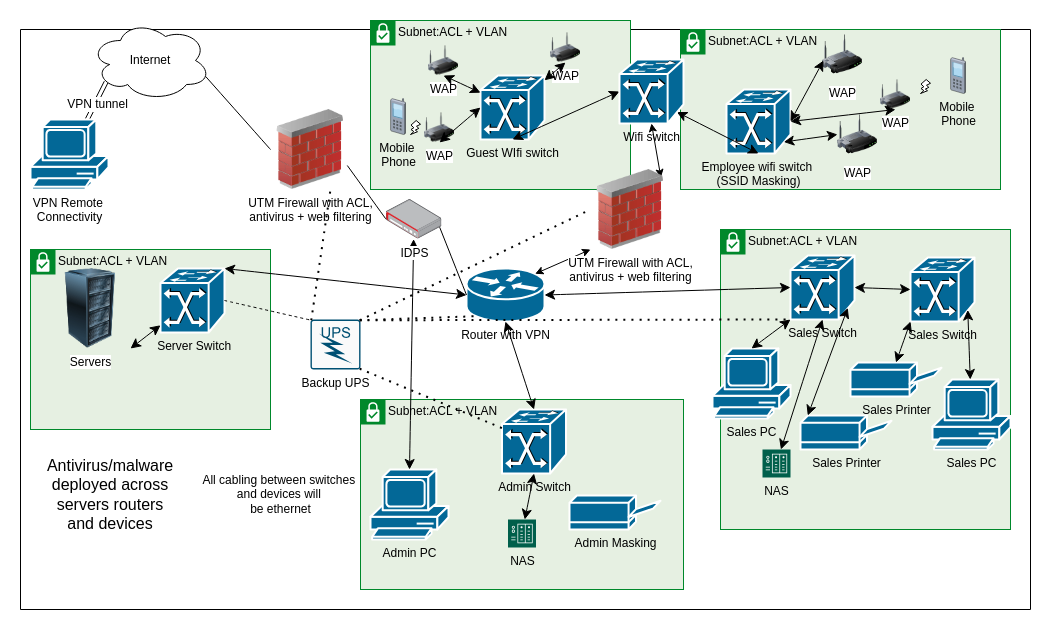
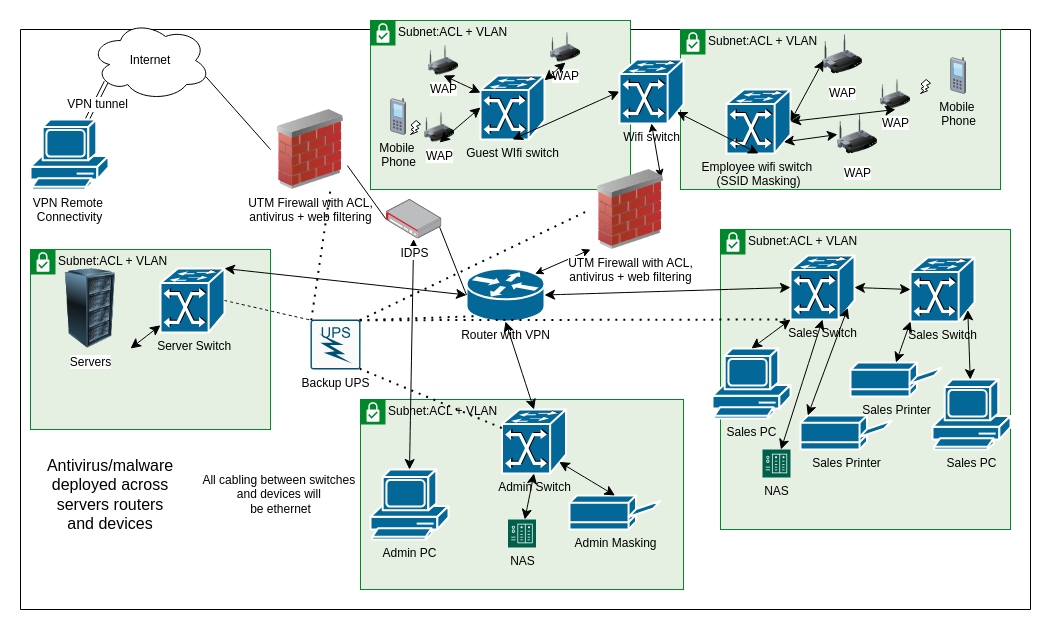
edge "Admin Switch" -- "Admin Masking": added
